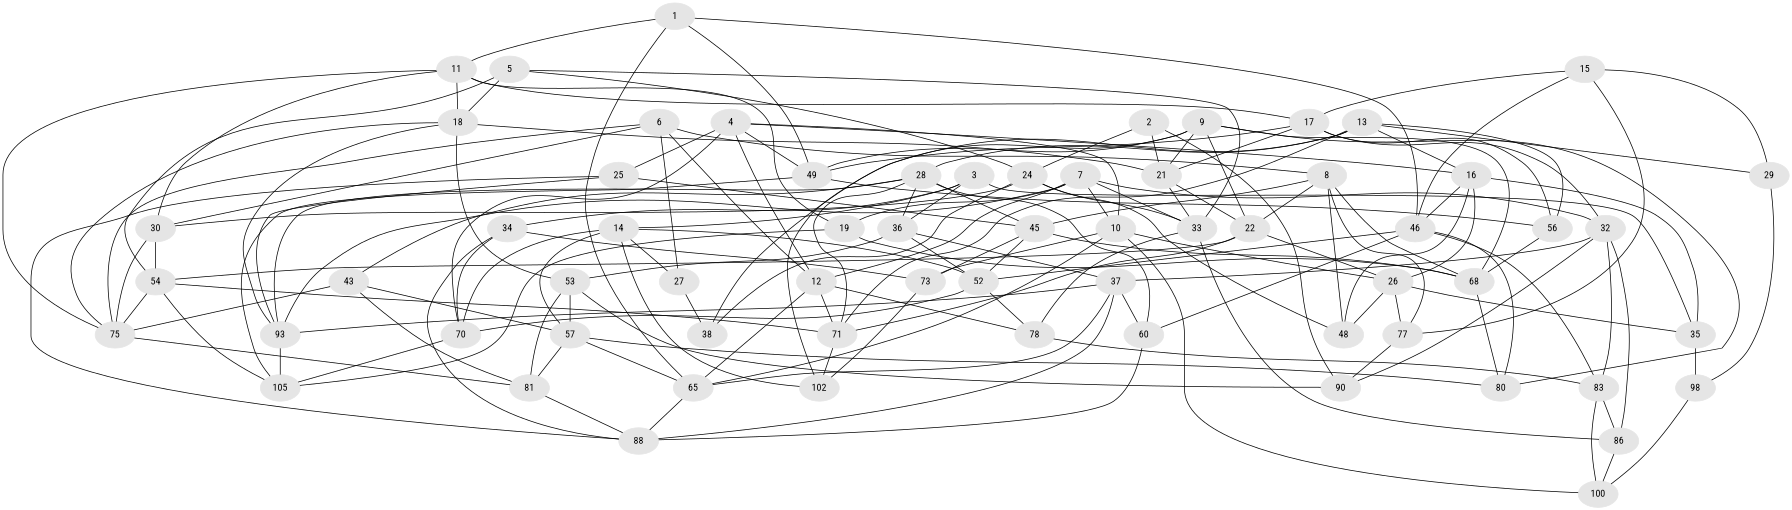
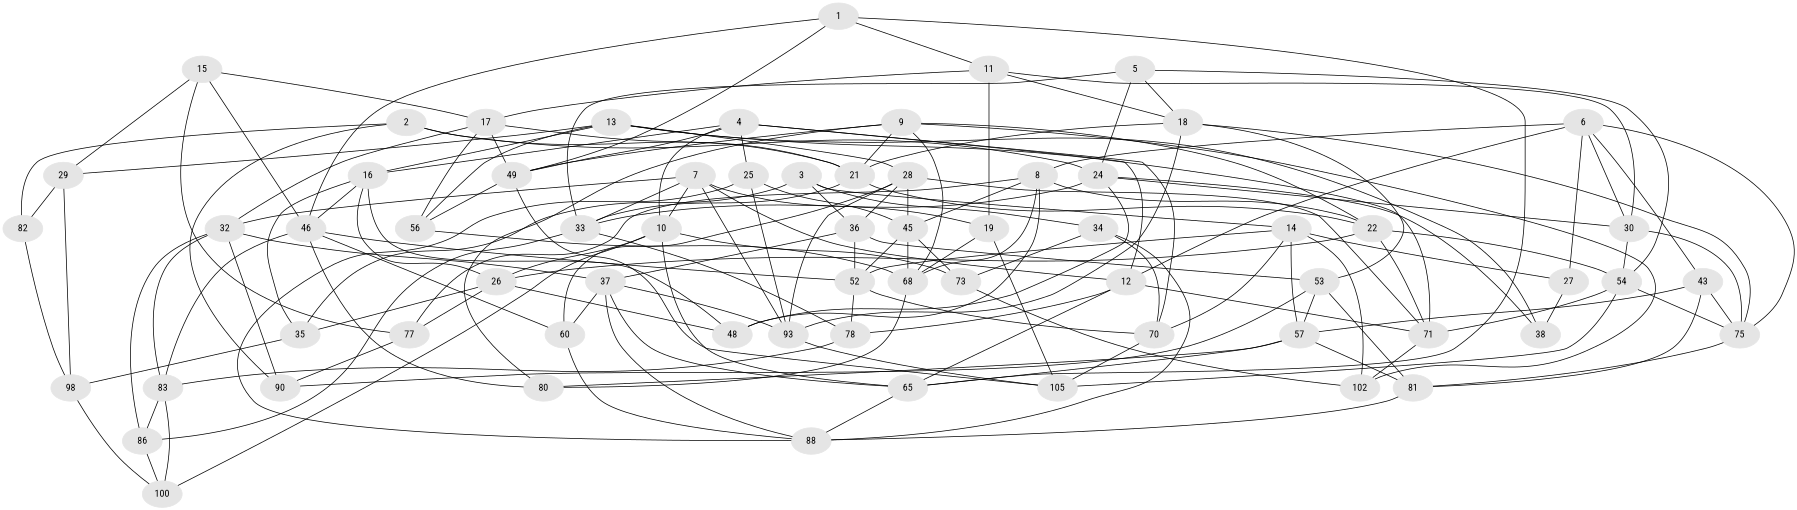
edge "11" -- "75": removed
edge "28" -- "43": now "6" -- "43"
node "82": added
